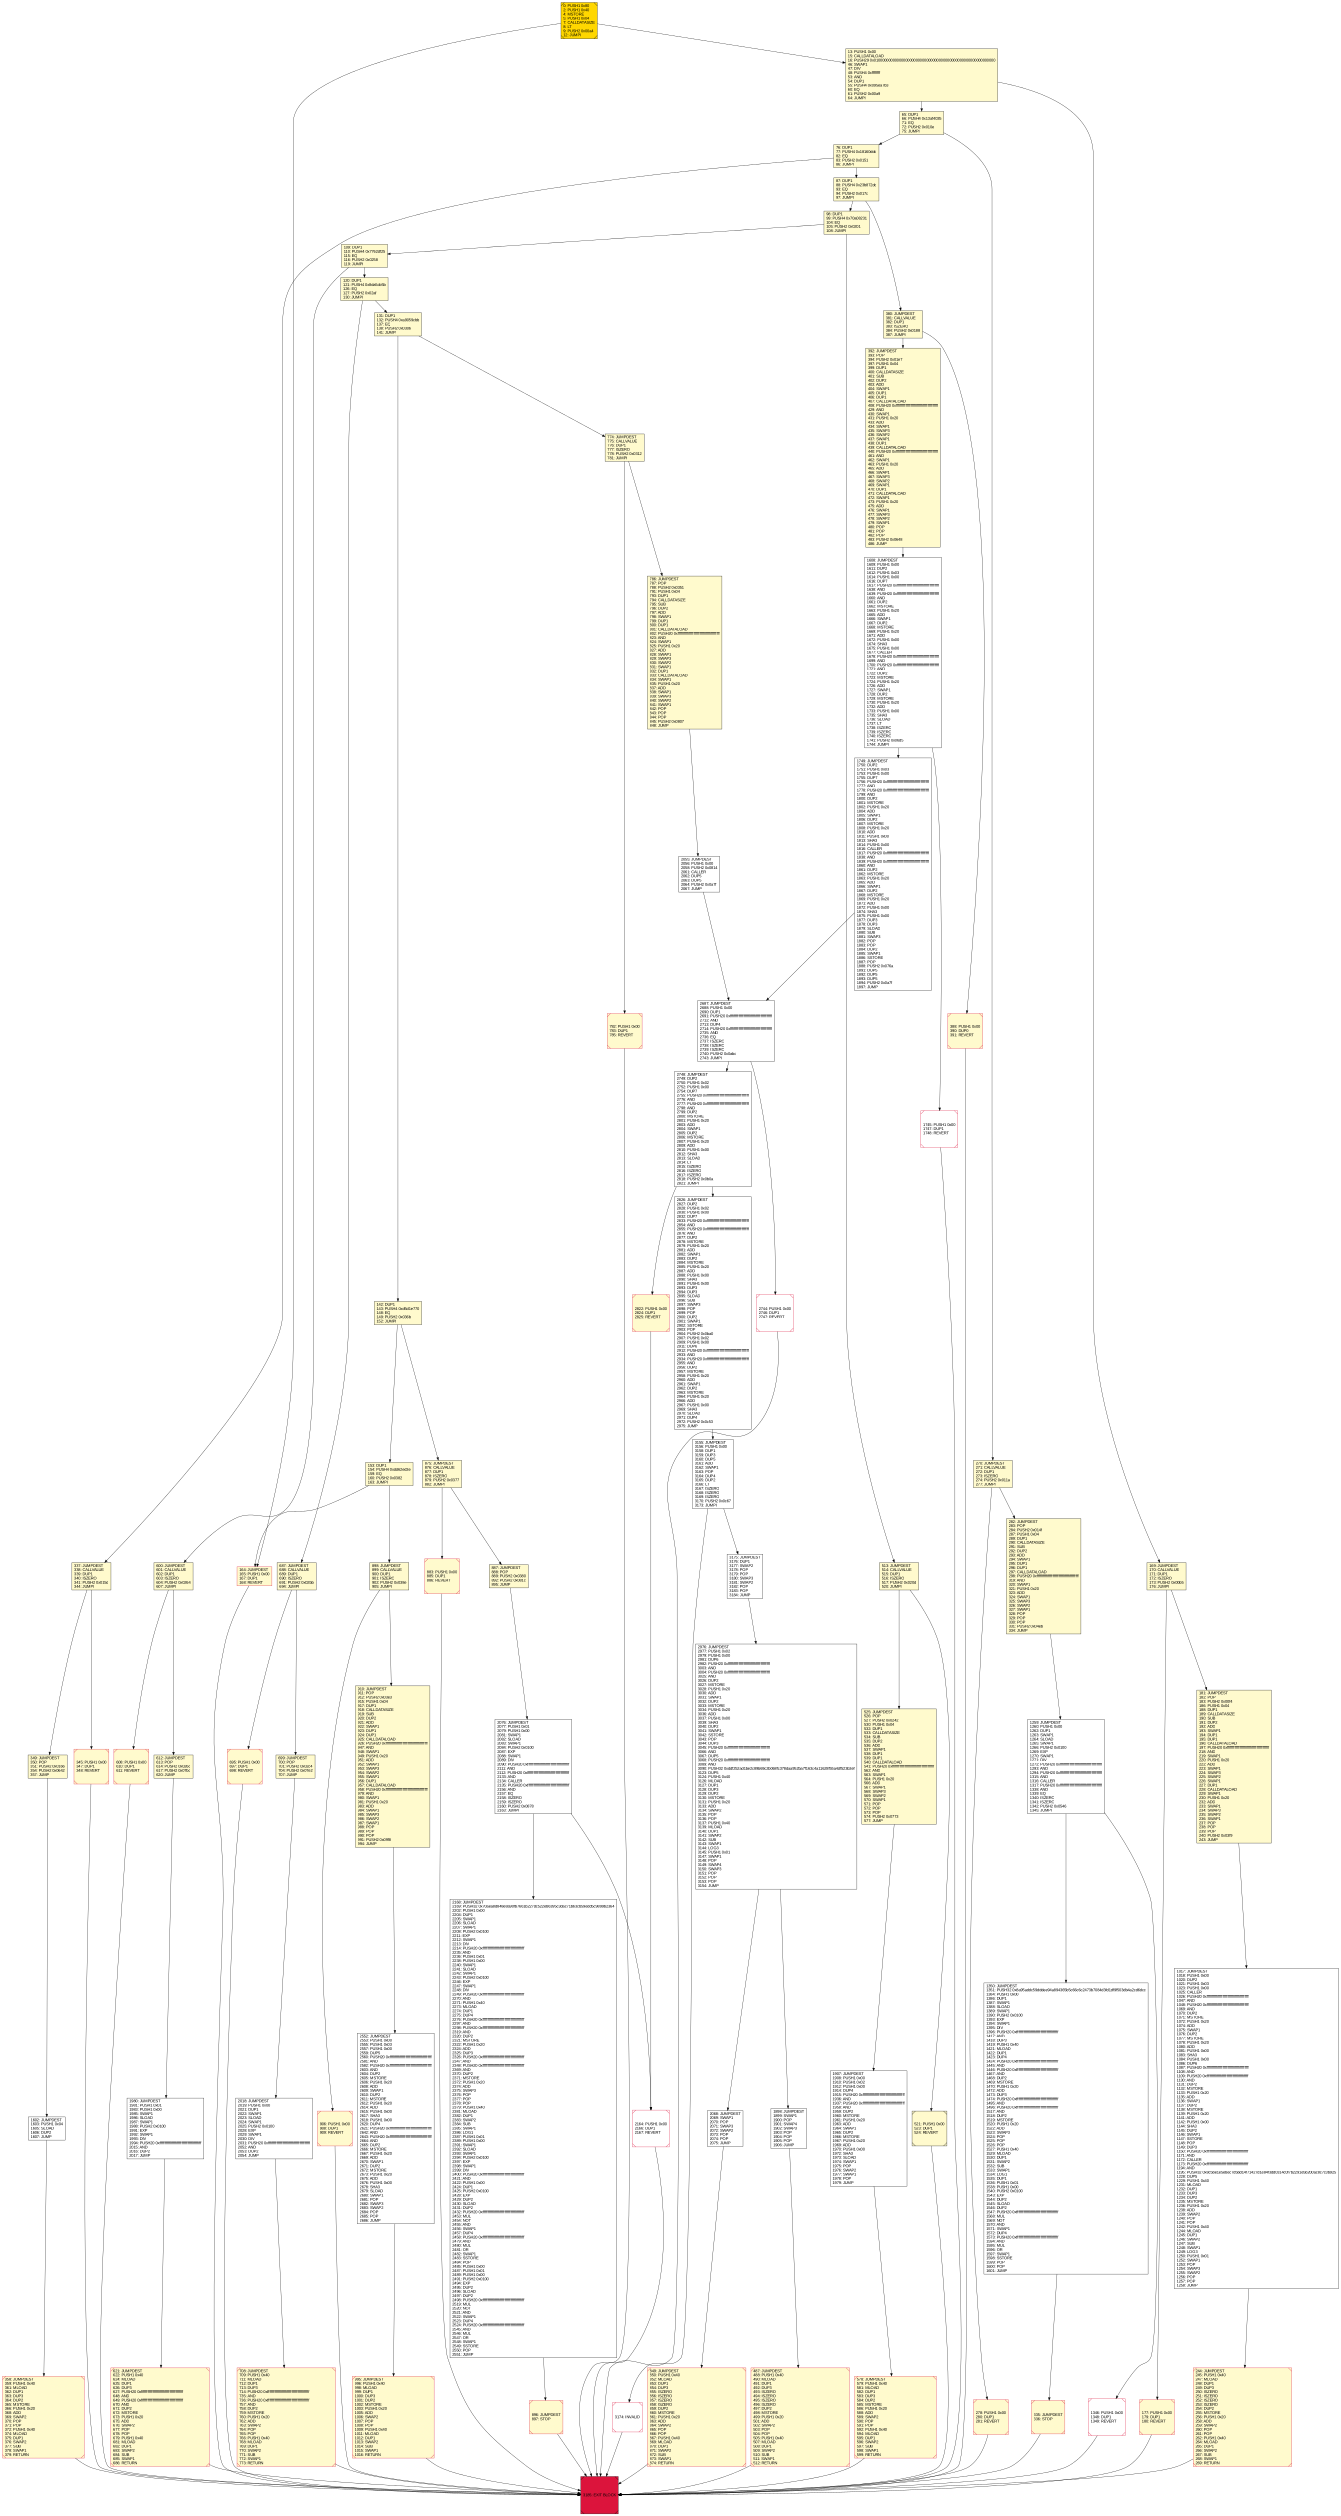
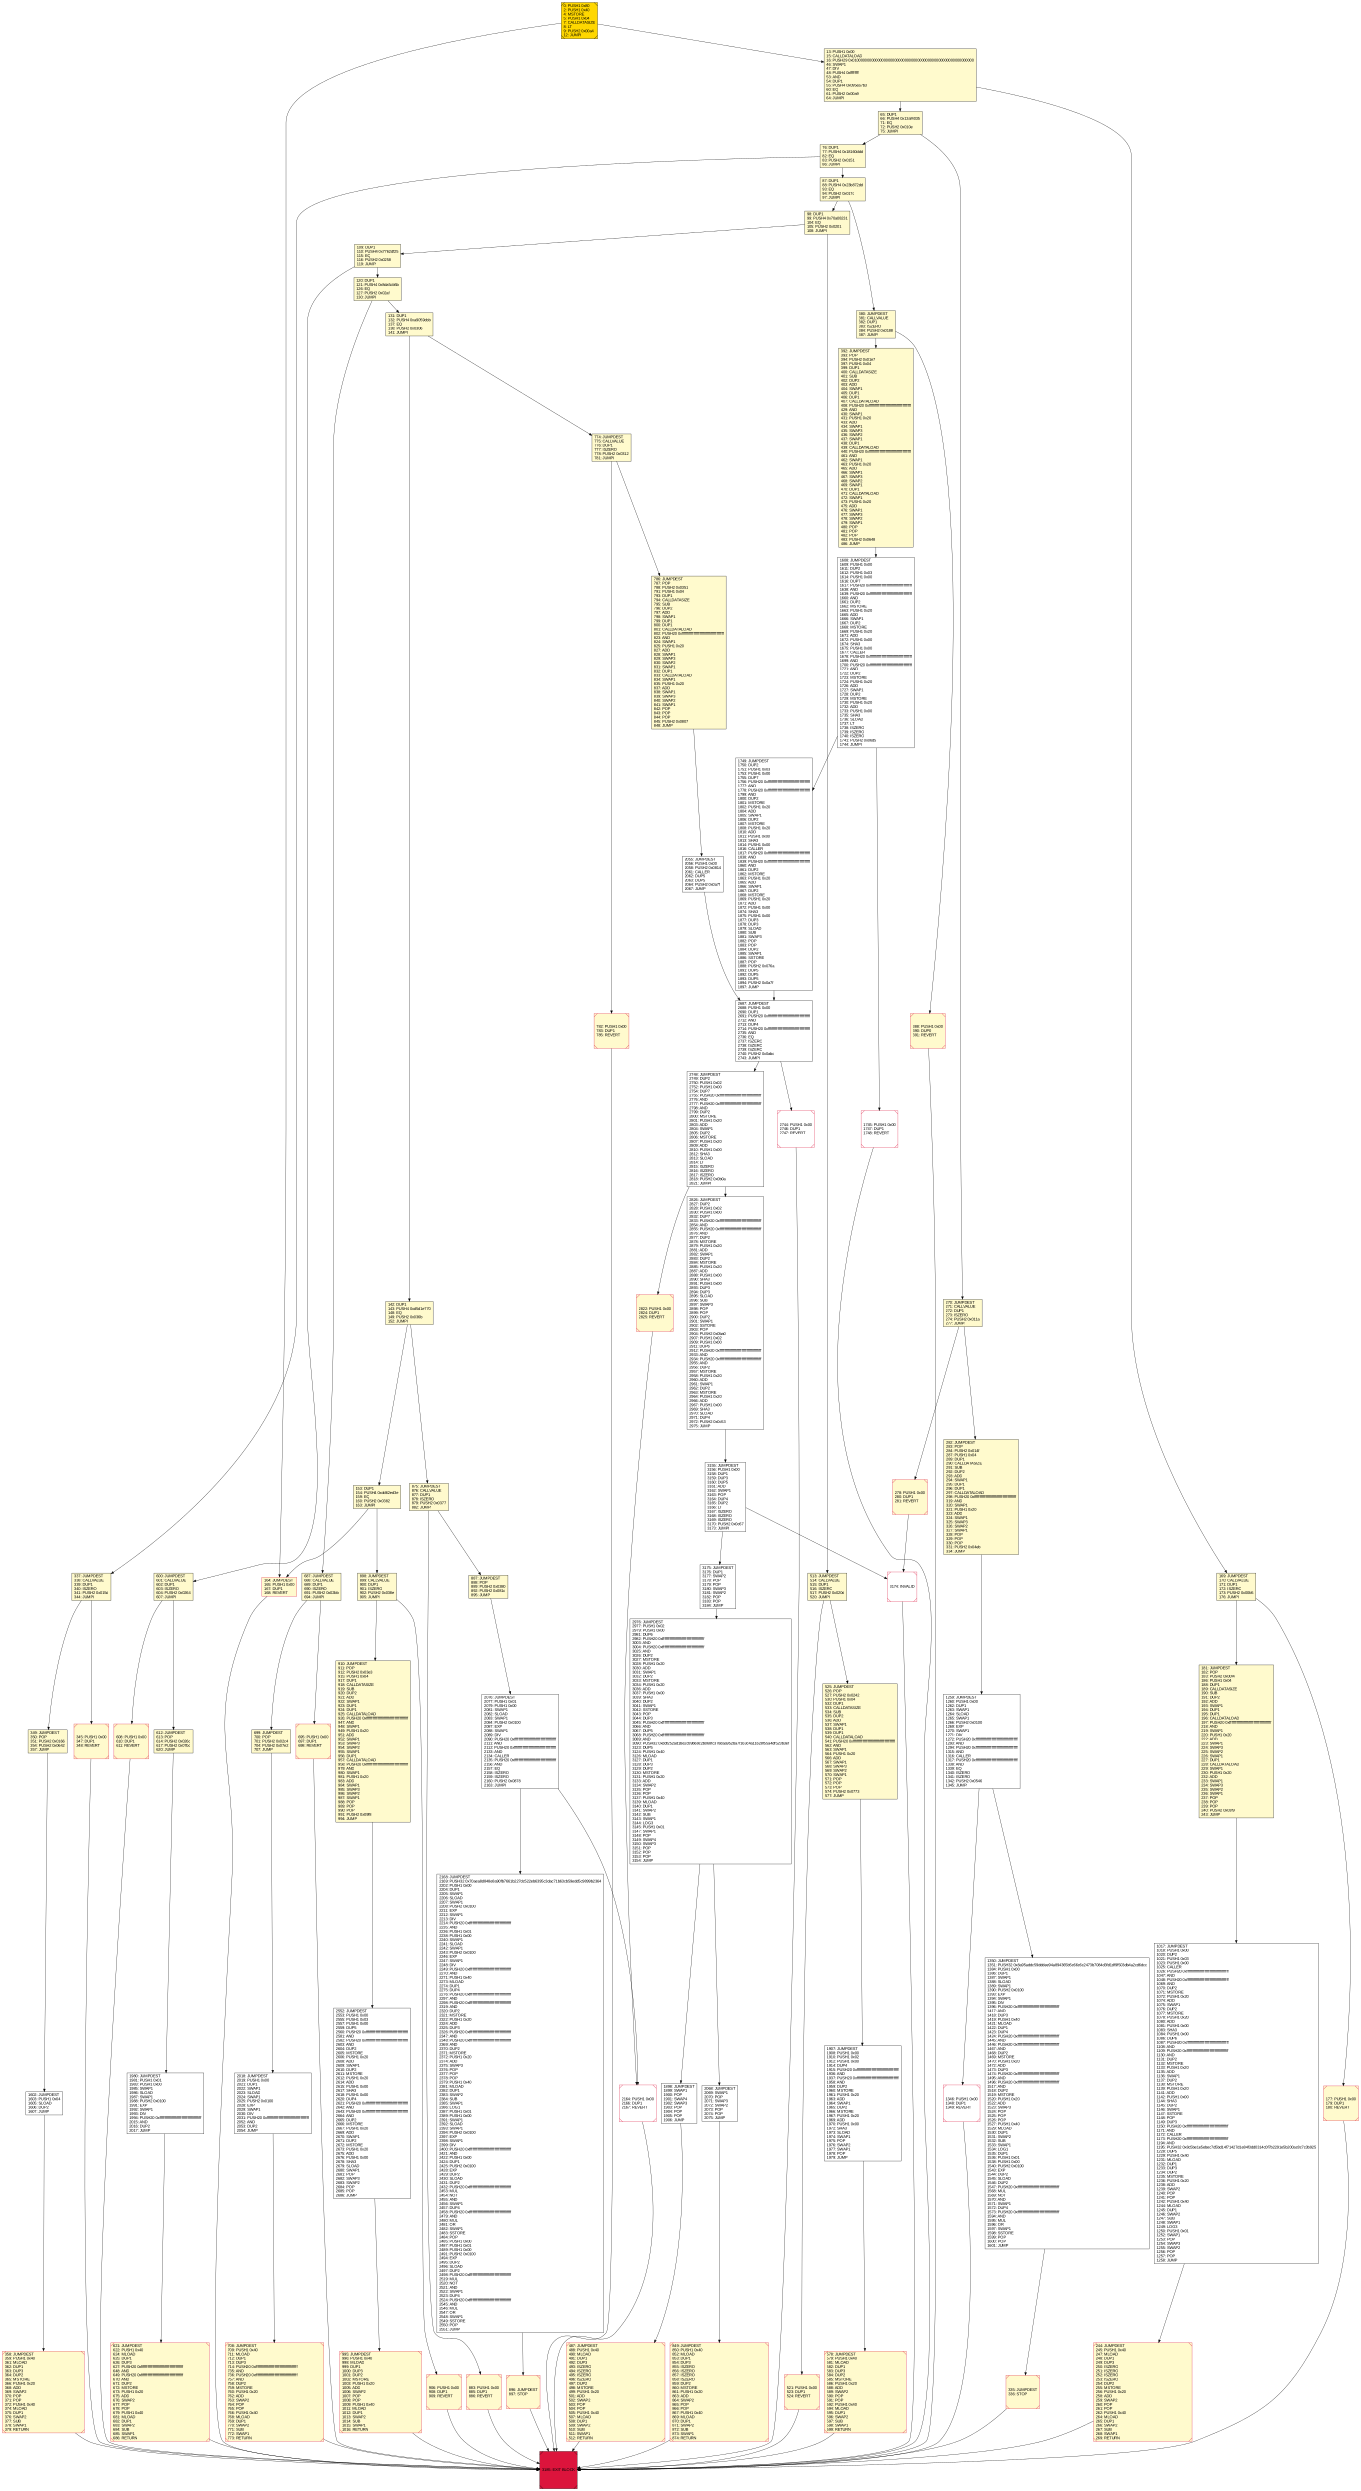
node "521: PUSH1 0x00 523: DUP1 524: REVERT": color black -> crimson
edge "278: PUSH1 0x00 280: DUP1 281: REVERT" -> "3185: EXIT BLOCK": now "278: PUSH1 0x00 280: DUP1 281: REVERT" -> "3174: INVALID"
